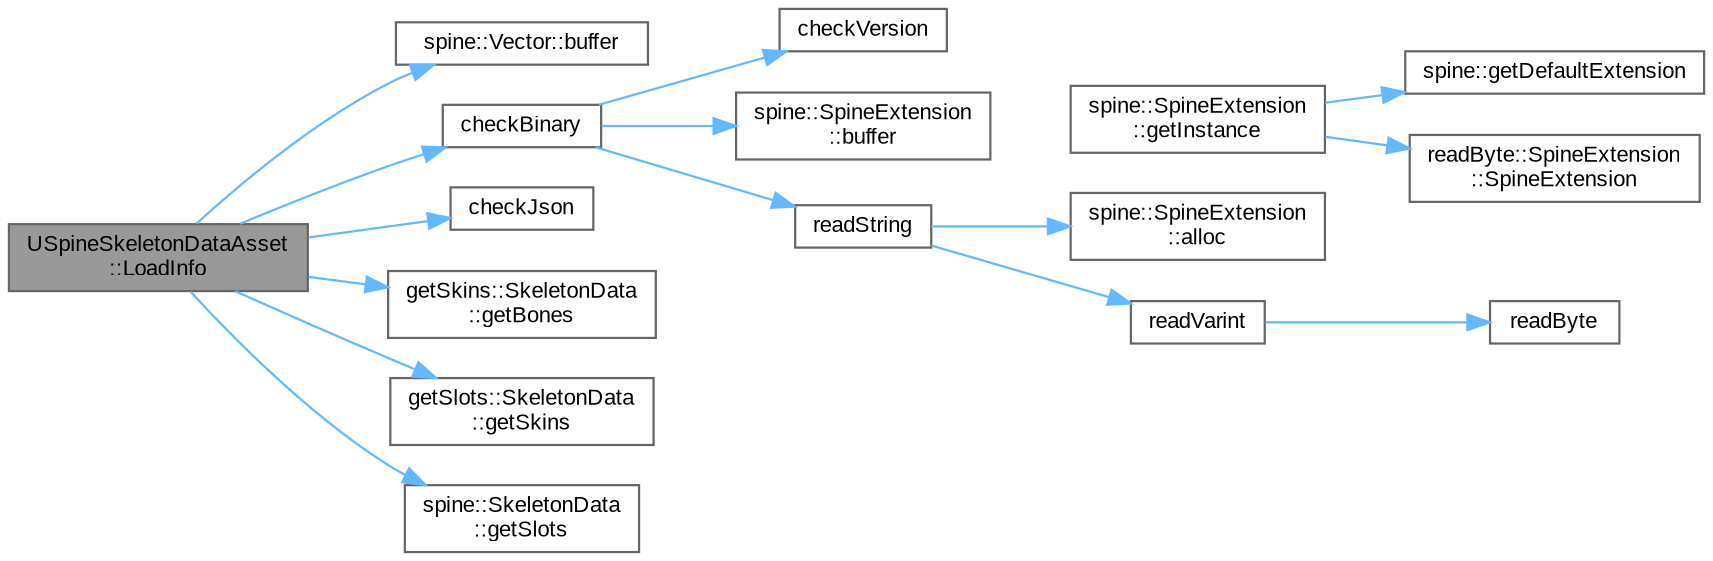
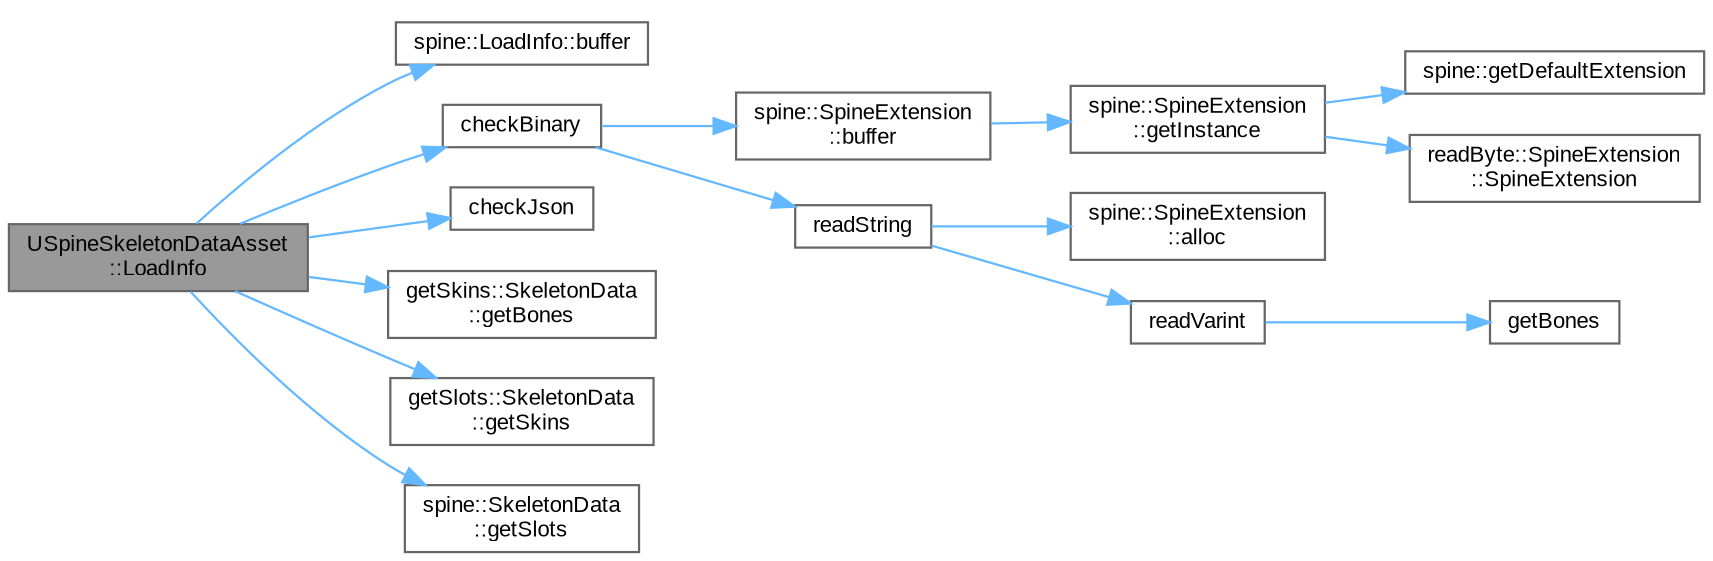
node "checkVersion": removed
node "spine::Vector::buffer": label "spine::Vector::buffer" -> "spine::LoadInfo::buffer"
edge "spine::SpineExtension ::buffer" -> "spine::SpineExtension ::getInstance": added
node "readByte": label "readByte" -> "getBones"
